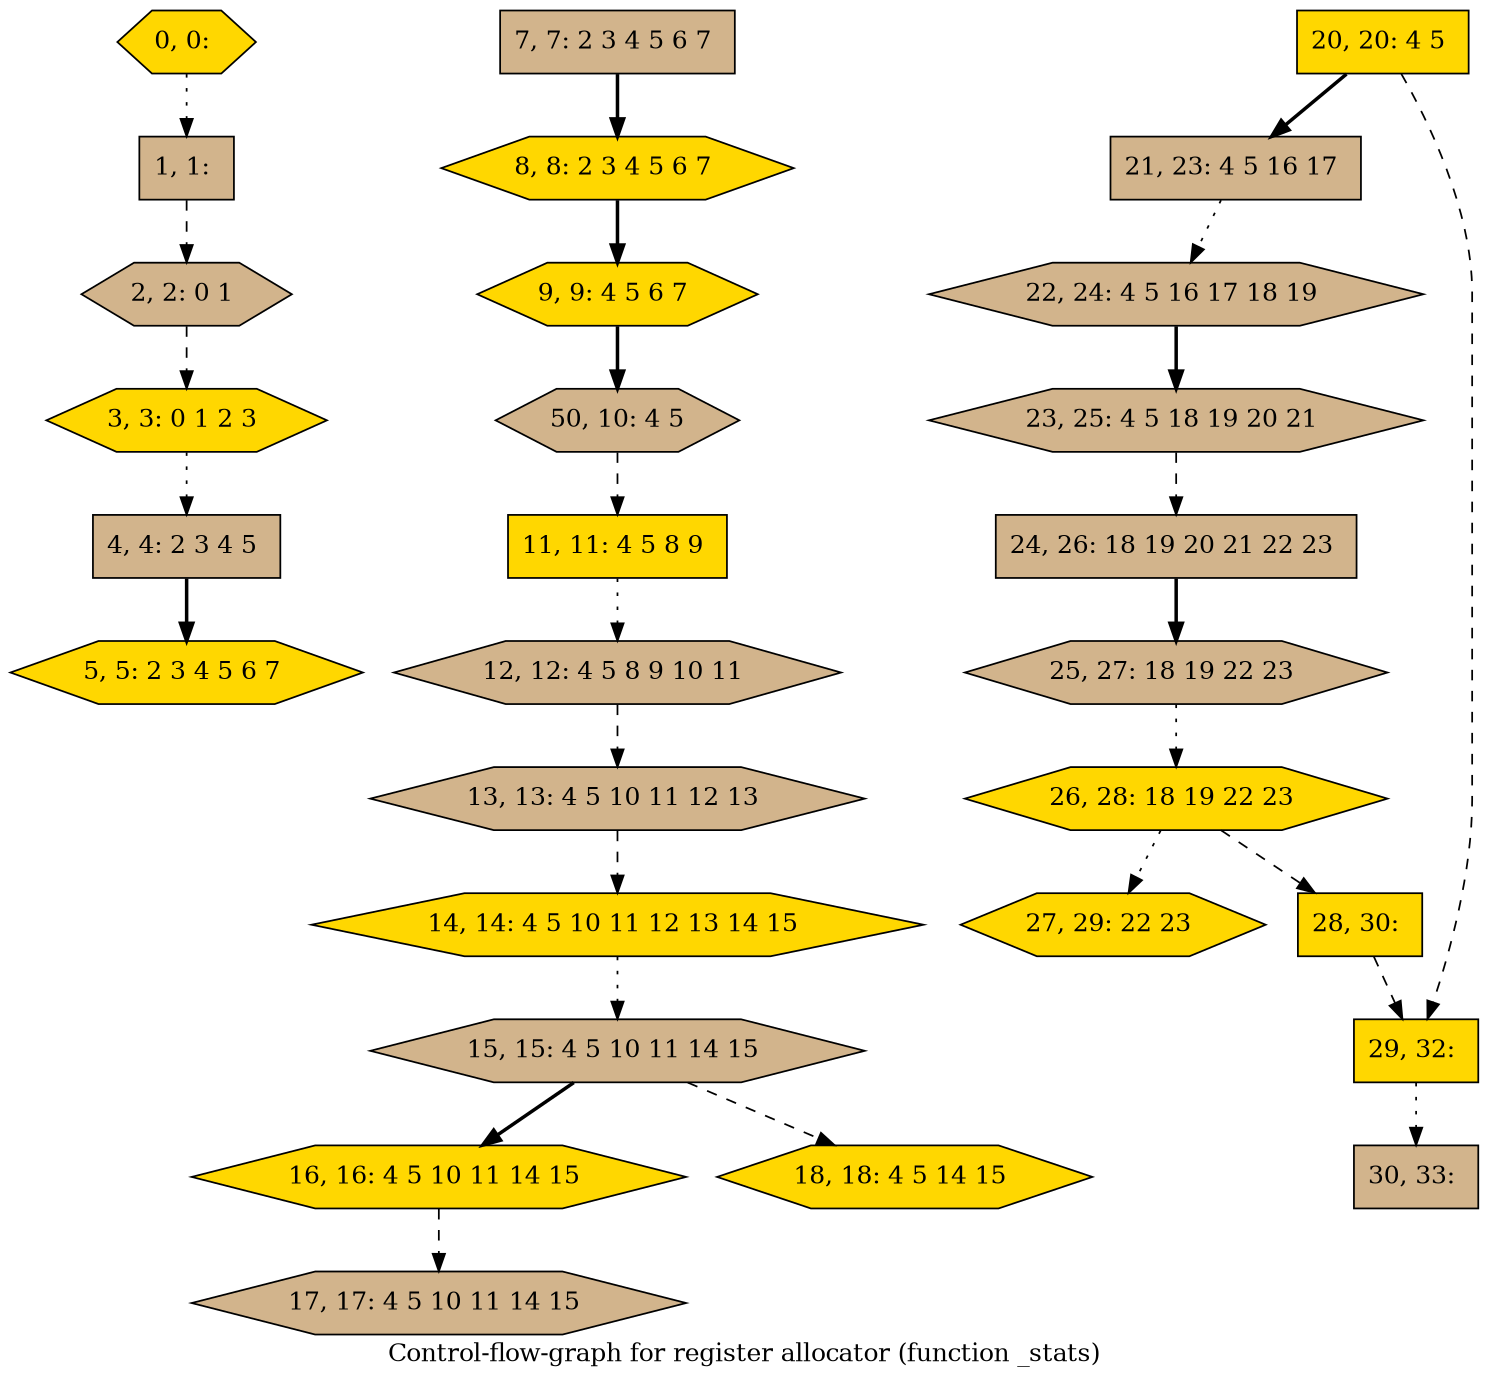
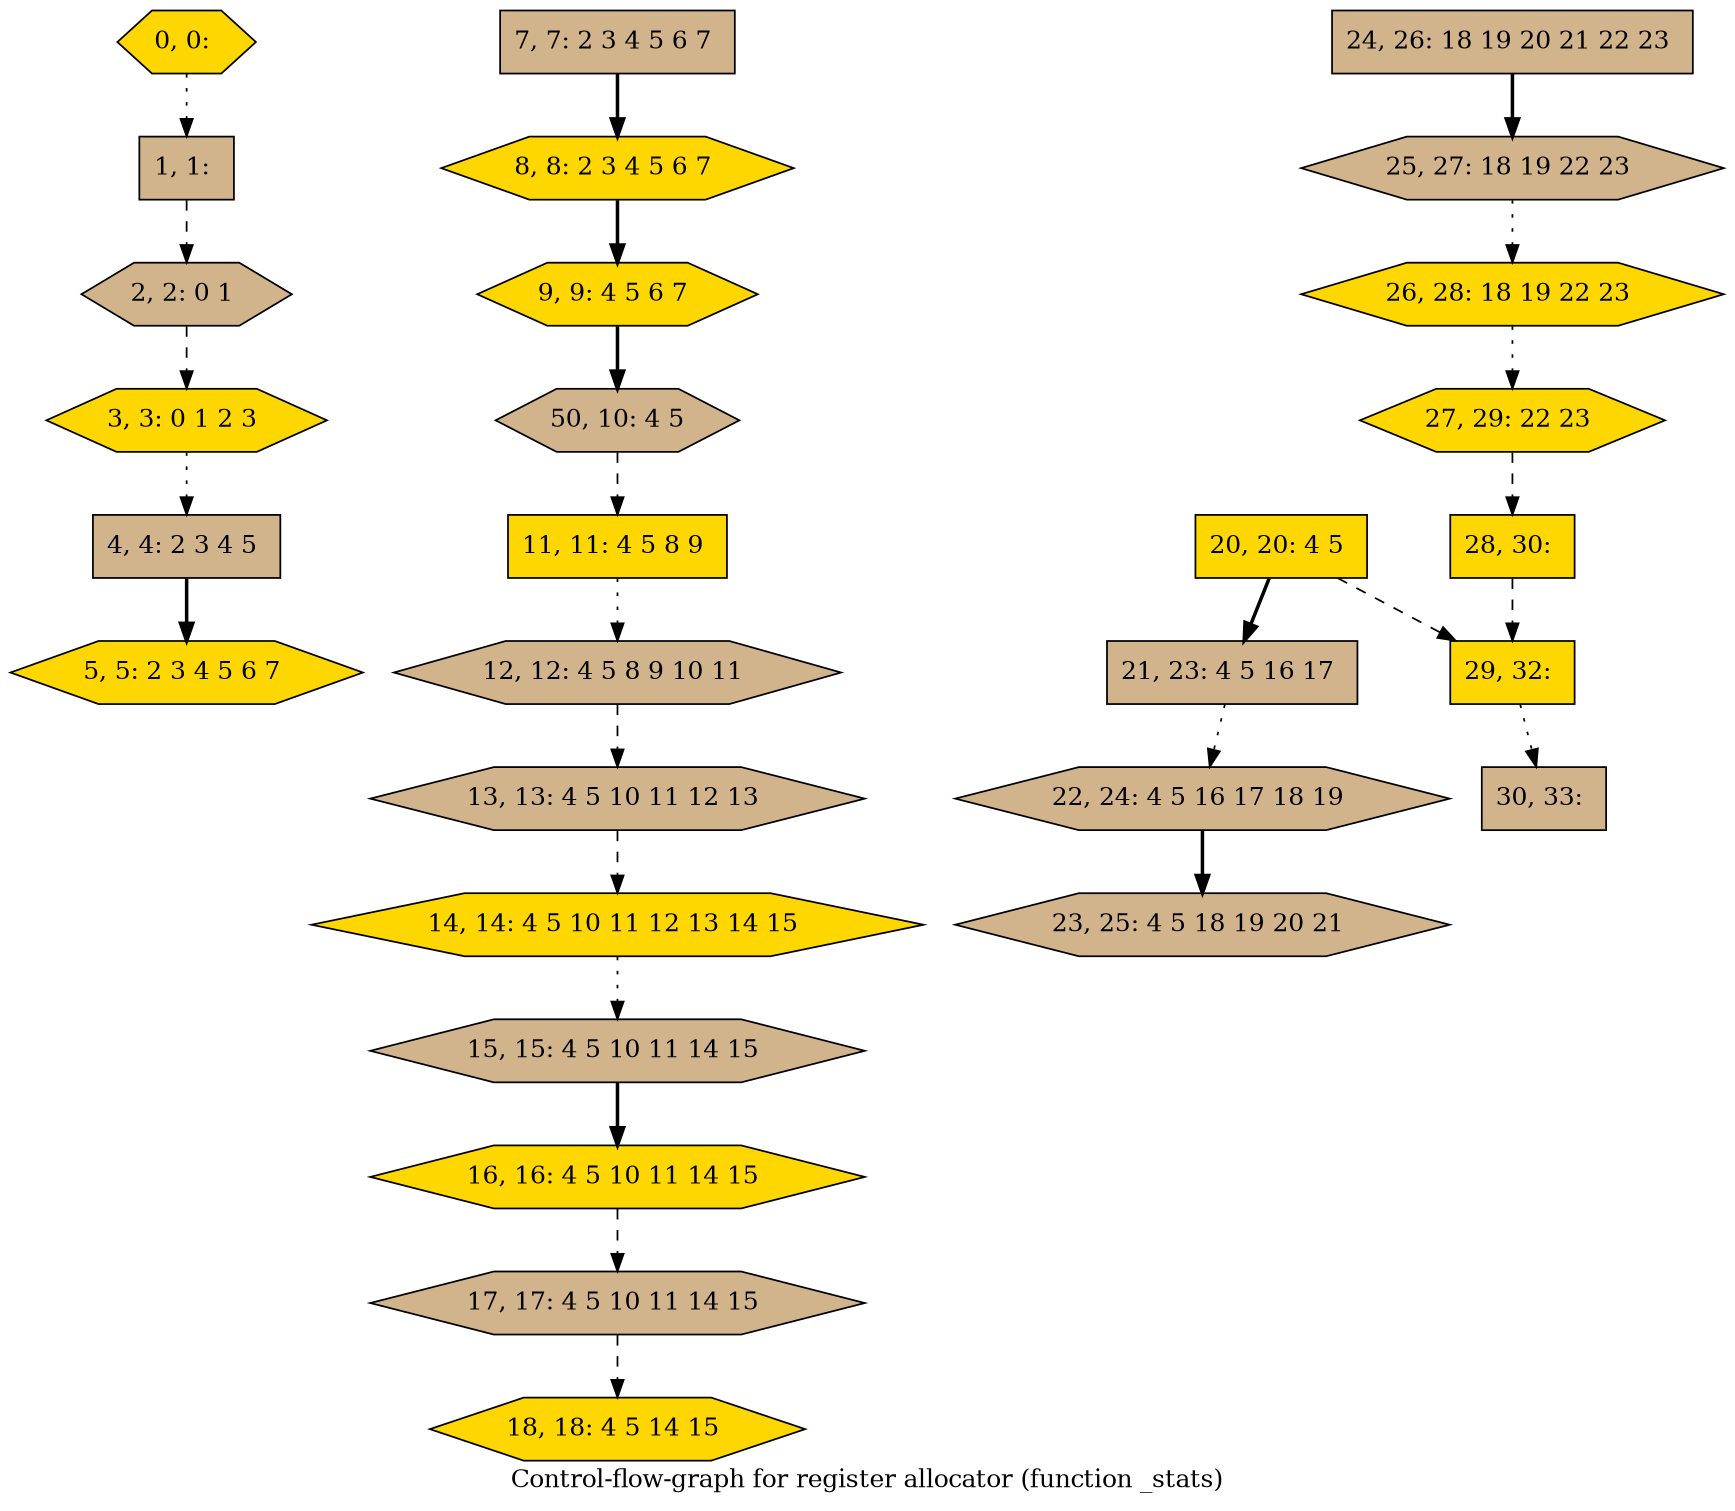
edge "23, 25: 4 5 18 19 20 21" -> "24, 26: 18 19 20 21 22 23": removed
edge "26, 28: 18 19 22 23" -> "28, 30:": now "27, 29: 22 23" -> "28, 30:"
edge "15, 15: 4 5 10 11 14 15" -> "18, 18: 4 5 14 15": now "17, 17: 4 5 10 11 14 15" -> "18, 18: 4 5 14 15"
